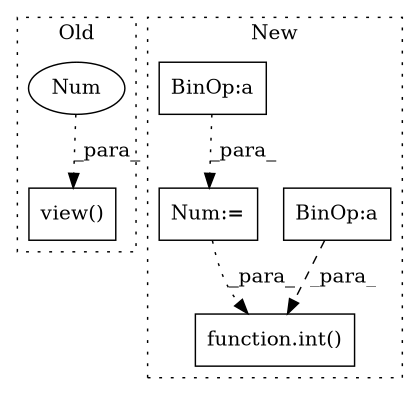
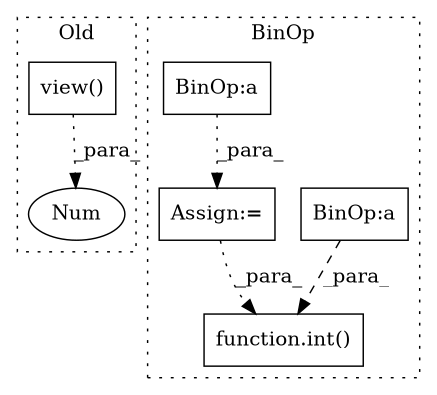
cluster "New": label "New" -> "BinOp"
edge "Num" -> "view()": reversed
node "Num:=": label "Num:=" -> "Assign:="
